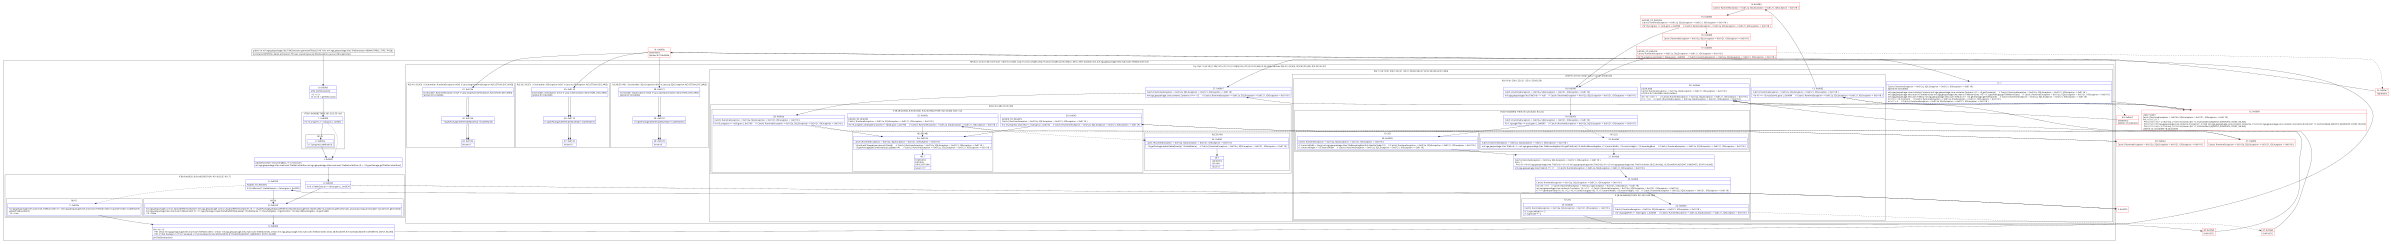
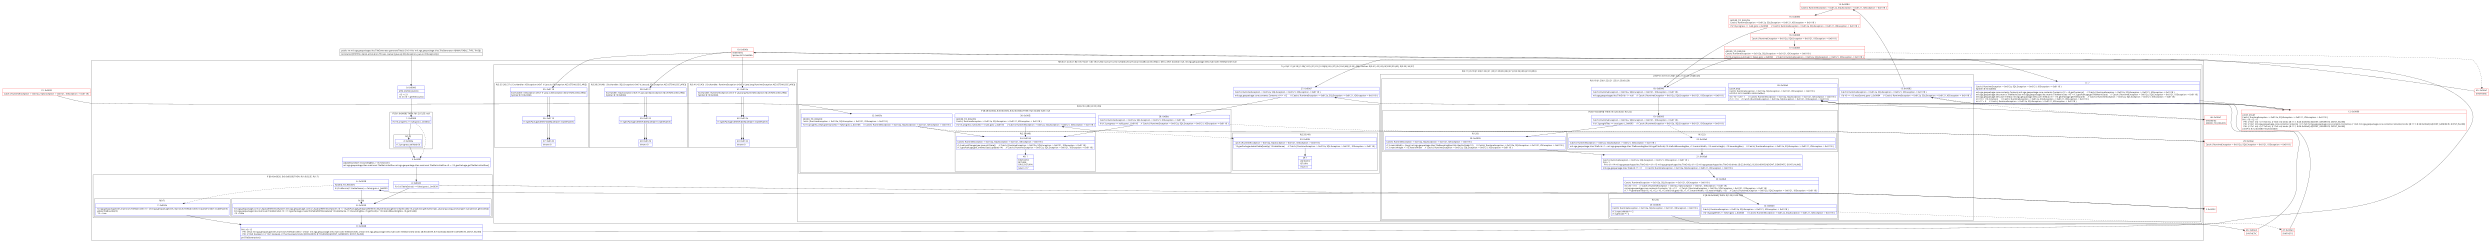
edge "30: 0x00f2" -> "31: 0x00f4": removed
